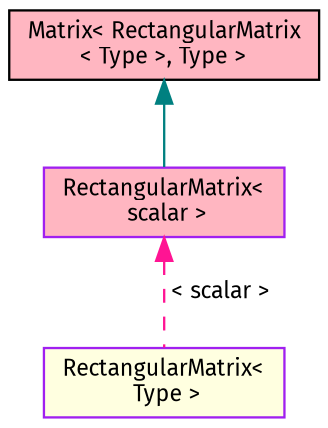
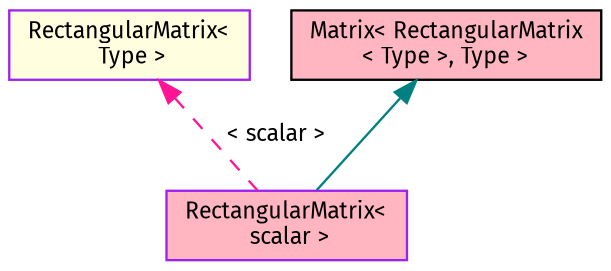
edge "RectangularMatrix< Type >" -> "RectangularMatrix< scalar >": reversed
